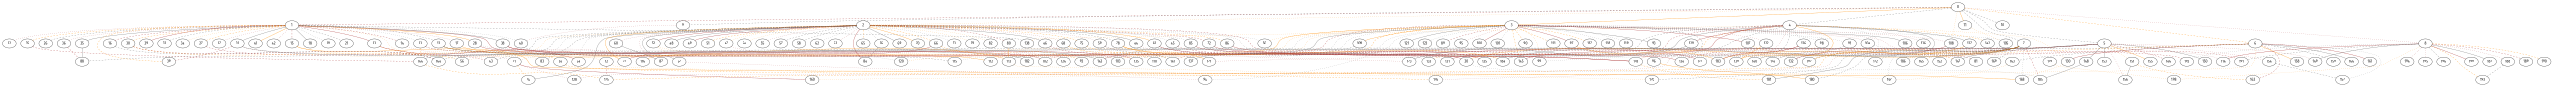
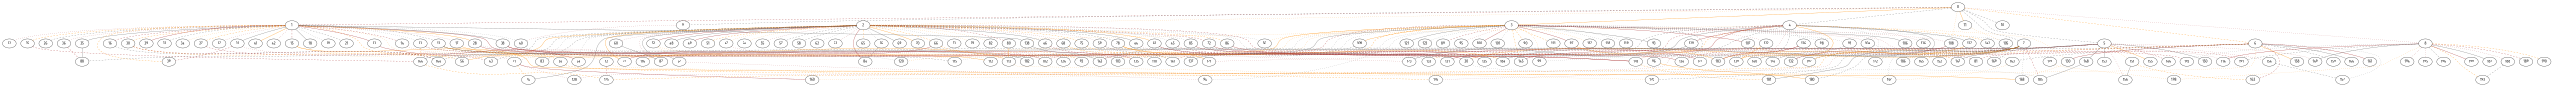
edge "1" -- "138": style dashed -> solid
edge "2" -- "56": style dotted -> solid
edge "3" -- "117": style dashed -> dotted
edge "6" -- "81": added
edge "33" -- "24": now "1" -- "24"
edge "31" -- "143": now "138" -- "143"
